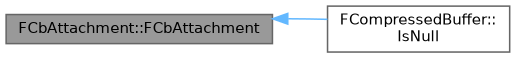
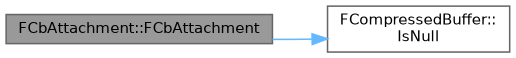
edge "FCompressedBuffer:: IsNull" -> "FCbAttachment::FCbAttachment": reversed
